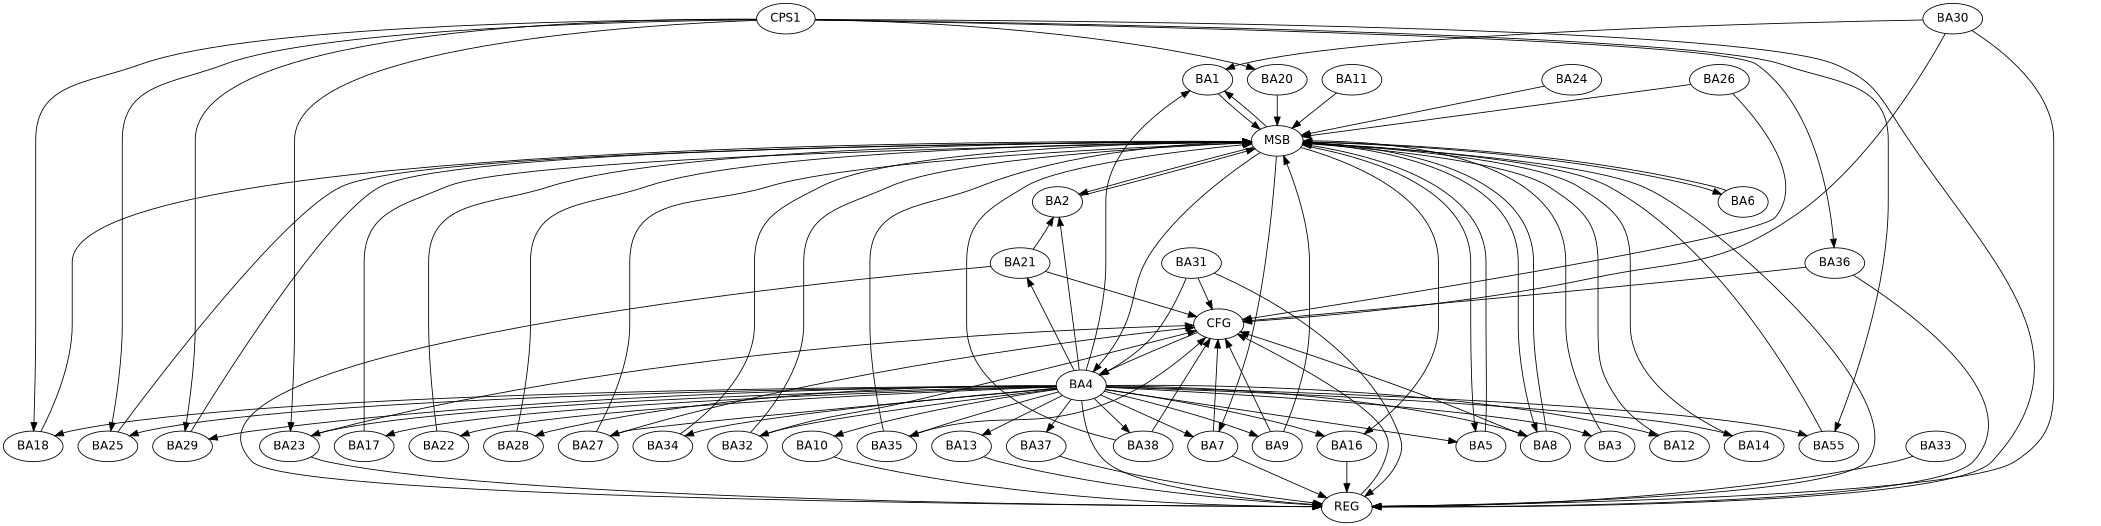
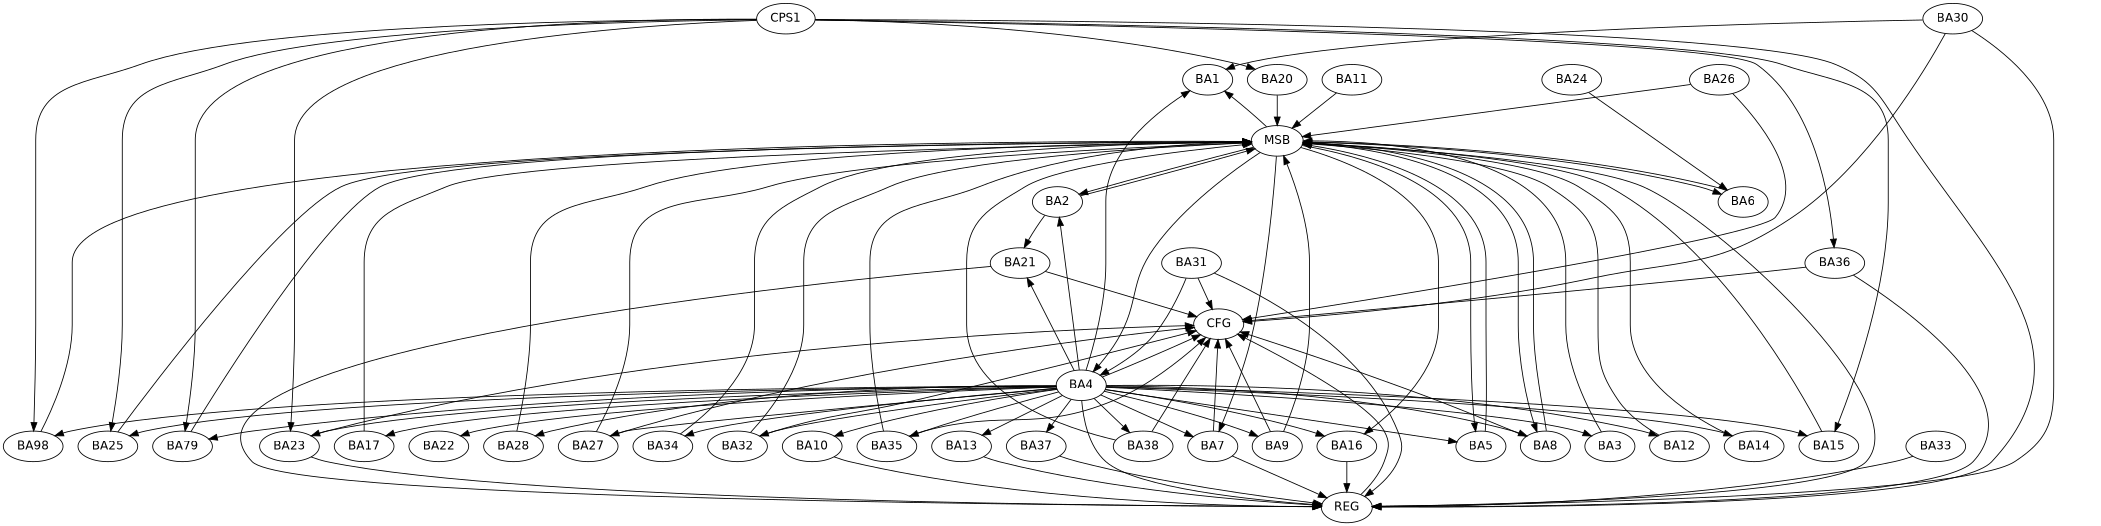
edge "BA1" -> "MSB": removed
edge "BA24" -> "MSB": now "BA24" -> "BA6"
edge "BA22" -> "MSB": removed
edge "BA21" -> "BA2": reversed
edge "CFG" -> "BA4": reversed
node "BA18": label "BA18" -> "BA98"
node "BA29": label "BA29" -> "BA79"
node "BA55": label "BA55" -> "BA15"
